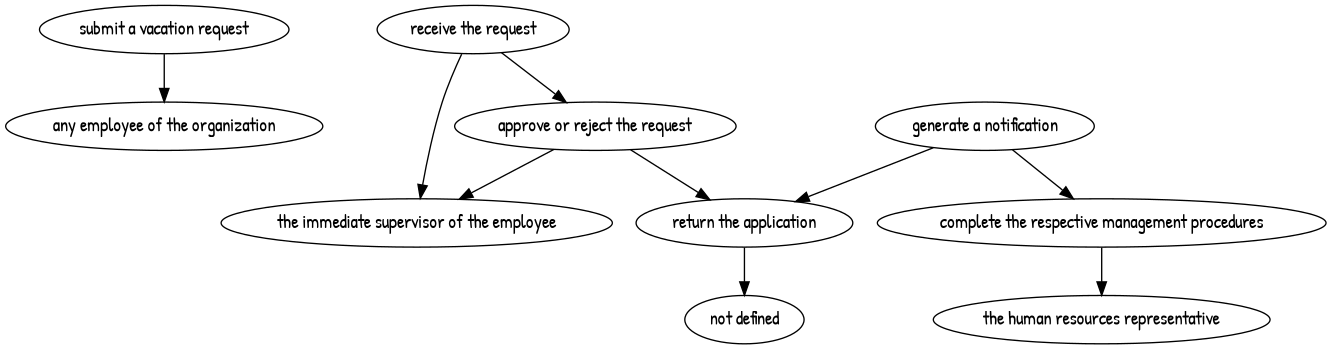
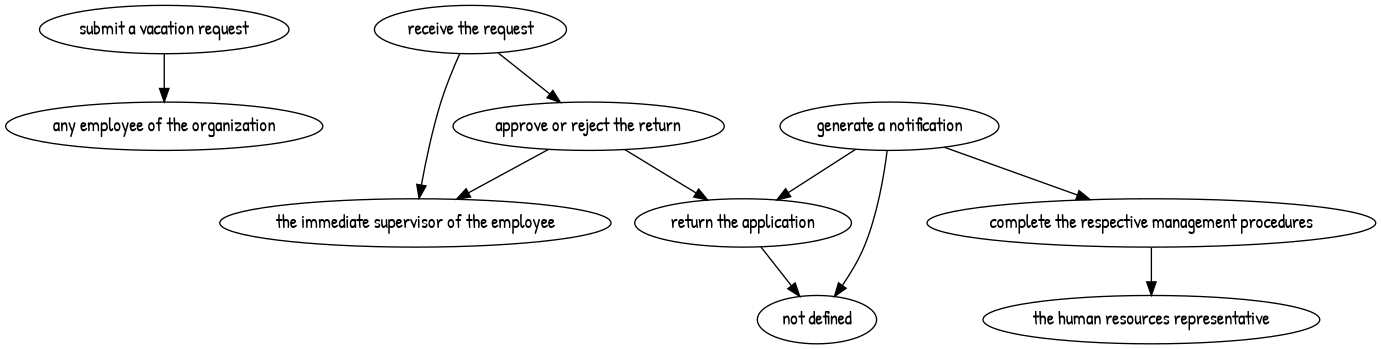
node "approve or reject the request": label "approve or reject the request" -> "approve or reject the return"
edge "generate a notification" -> "not defined": added
